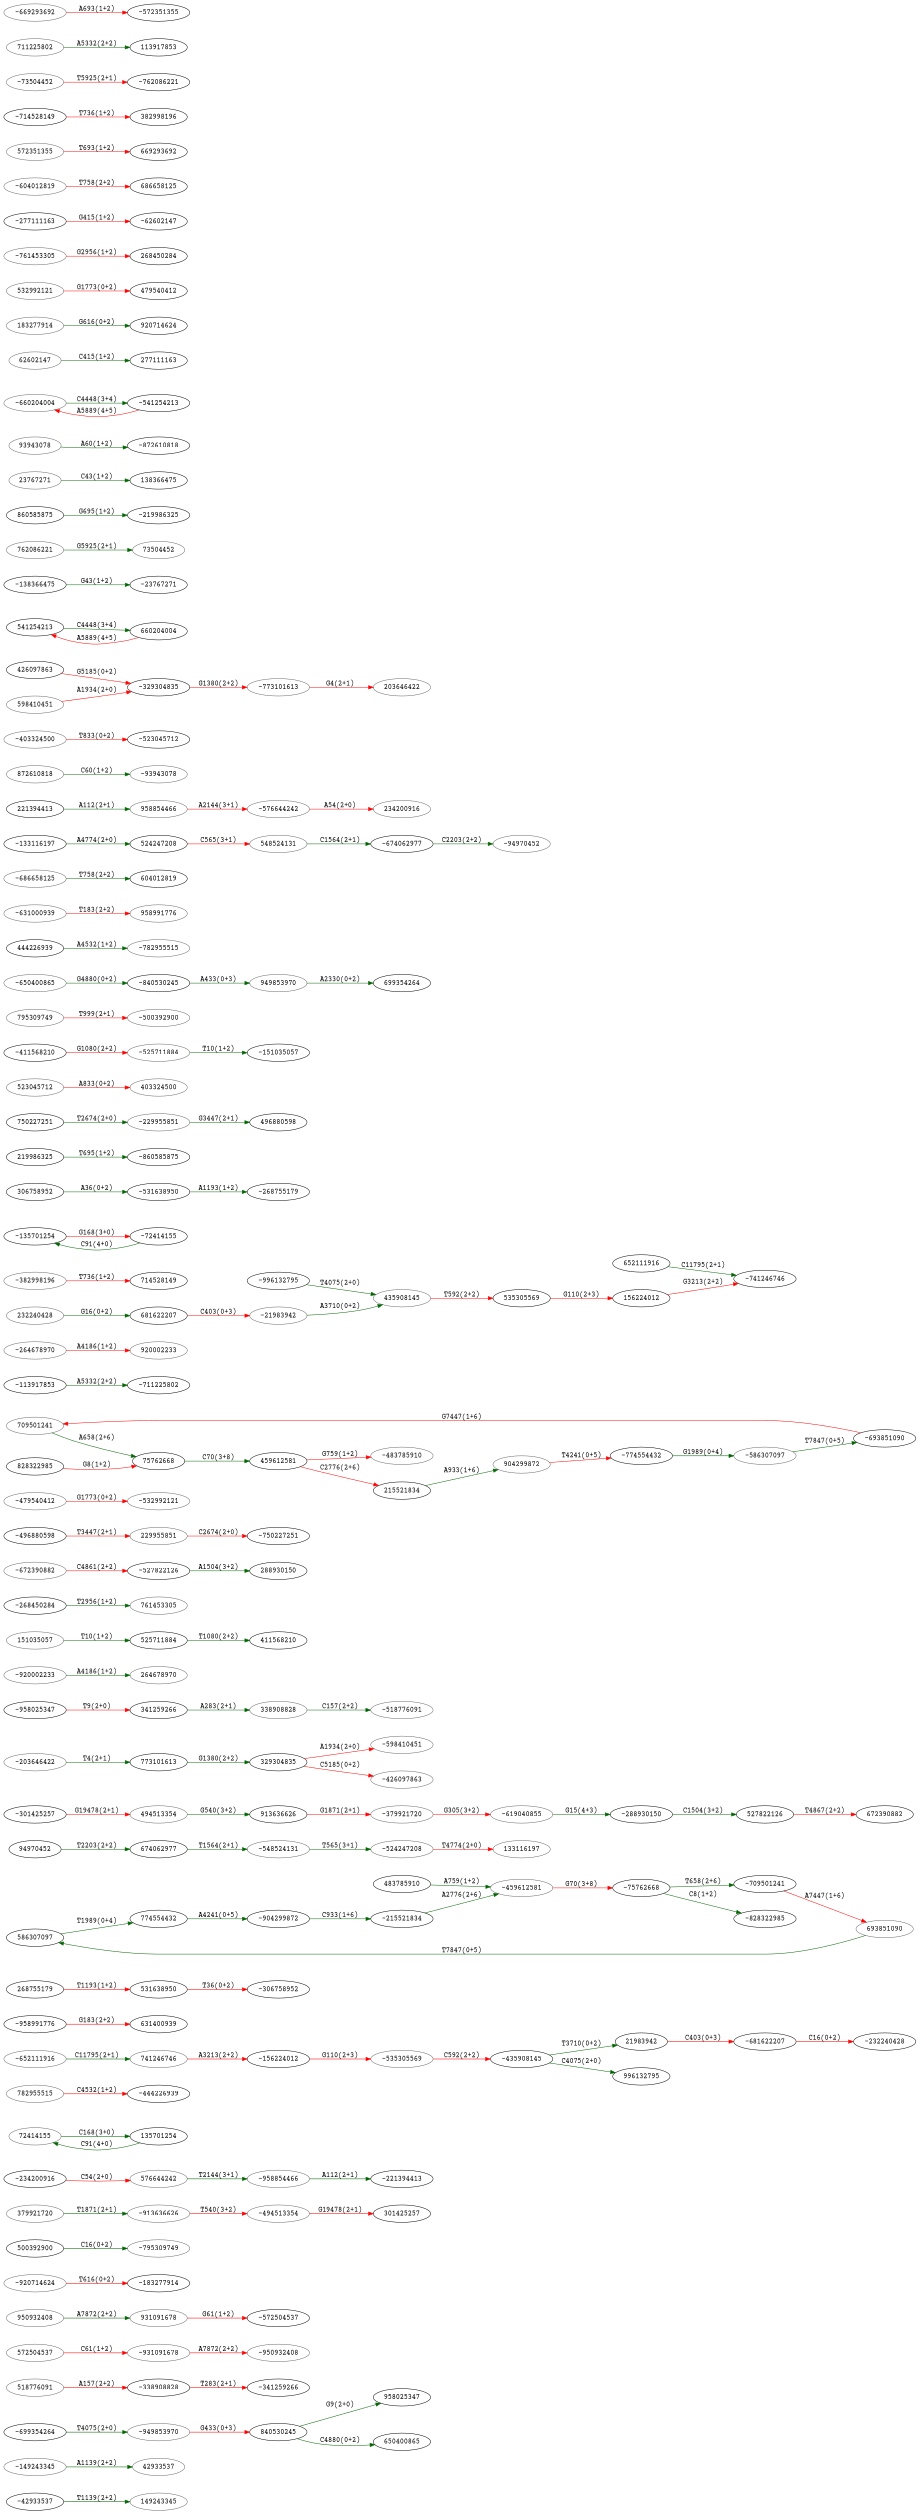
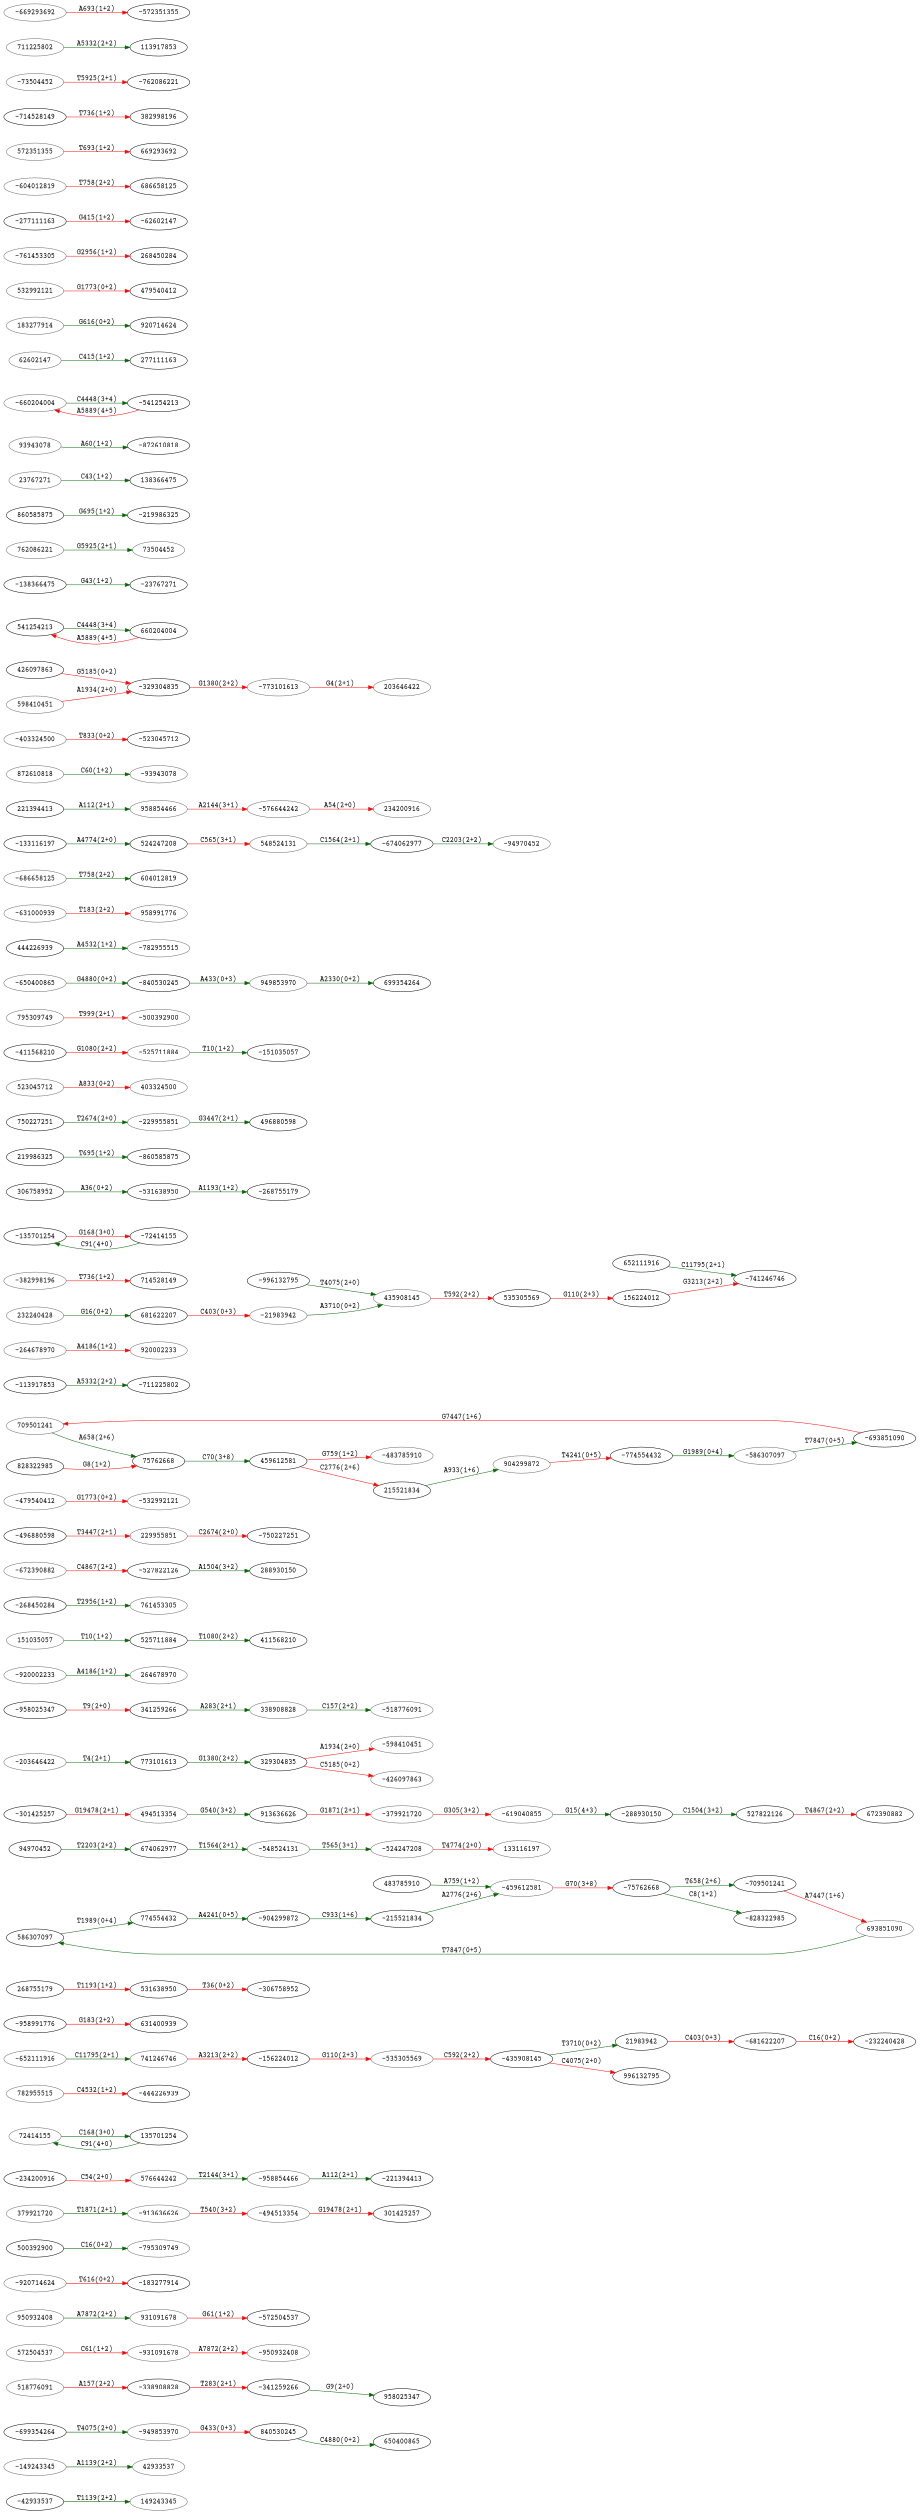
edge "-672390882" -> "-527822126": label "C4861(2+2)" -> "C4867(2+2)"
edge "-435908145" -> "996132795": color darkgreen -> red
edge "840530245" -> "958025347": now "-341259266" -> "958025347"
